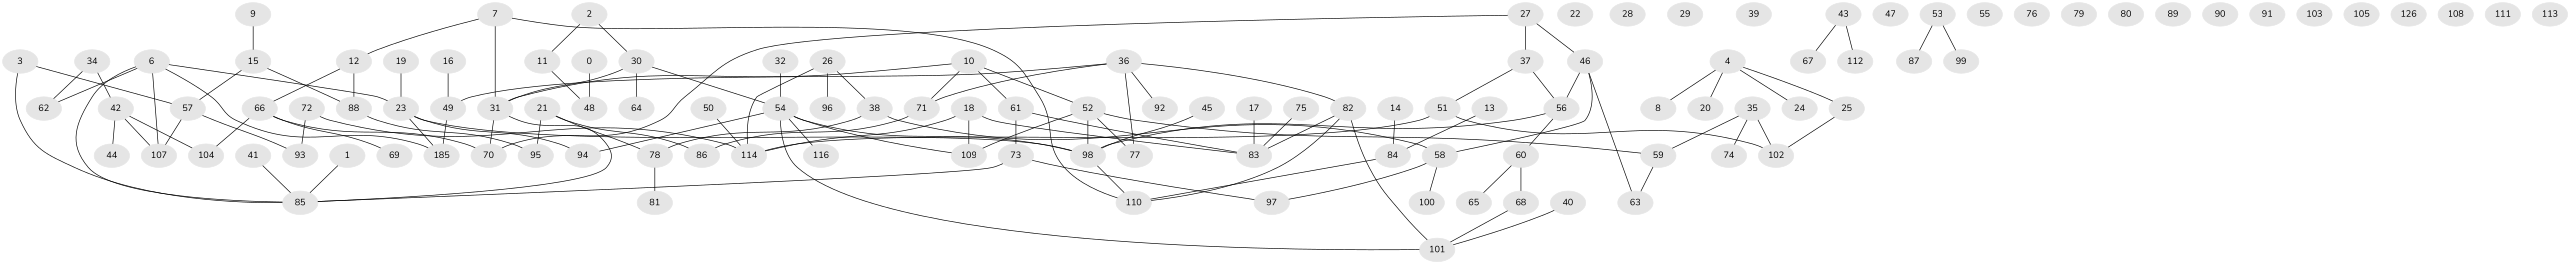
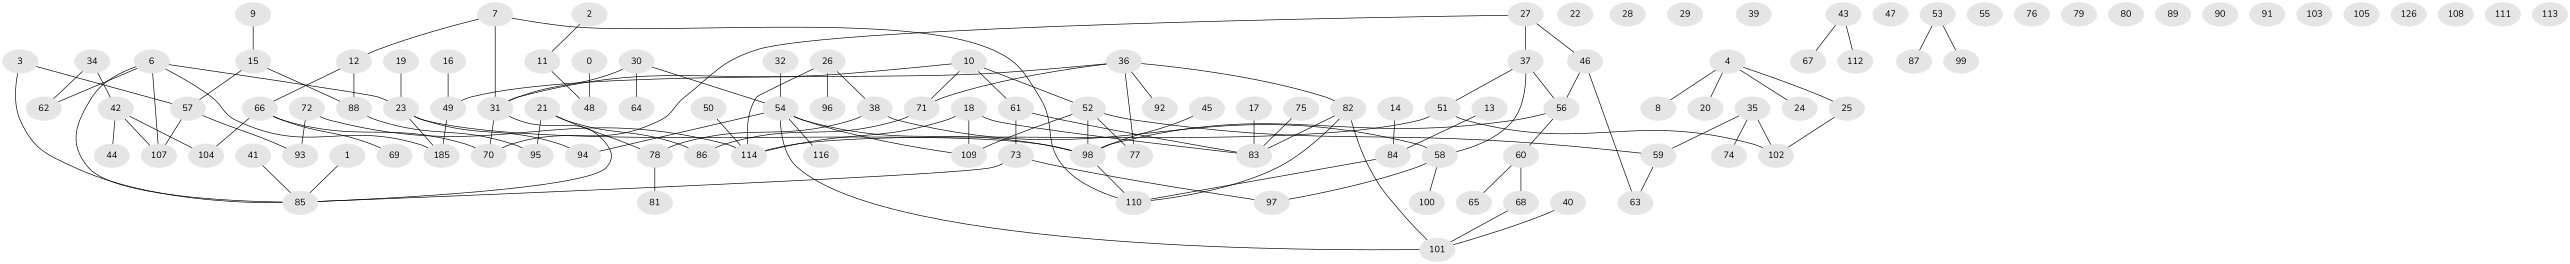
edge "2" -- "30": removed
edge "46" -- "58": now "37" -- "58"
